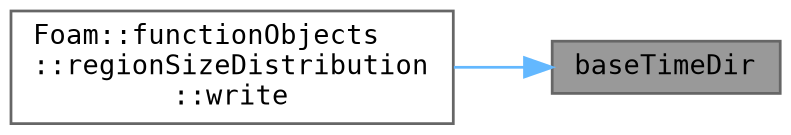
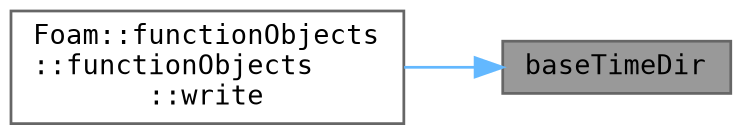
node "Foam::functionObjects ::regionSizeDistribution ::write": label "Foam::functionObjects ::regionSizeDistribution ::write" -> "Foam::functionObjects ::functionObjects ::write"
